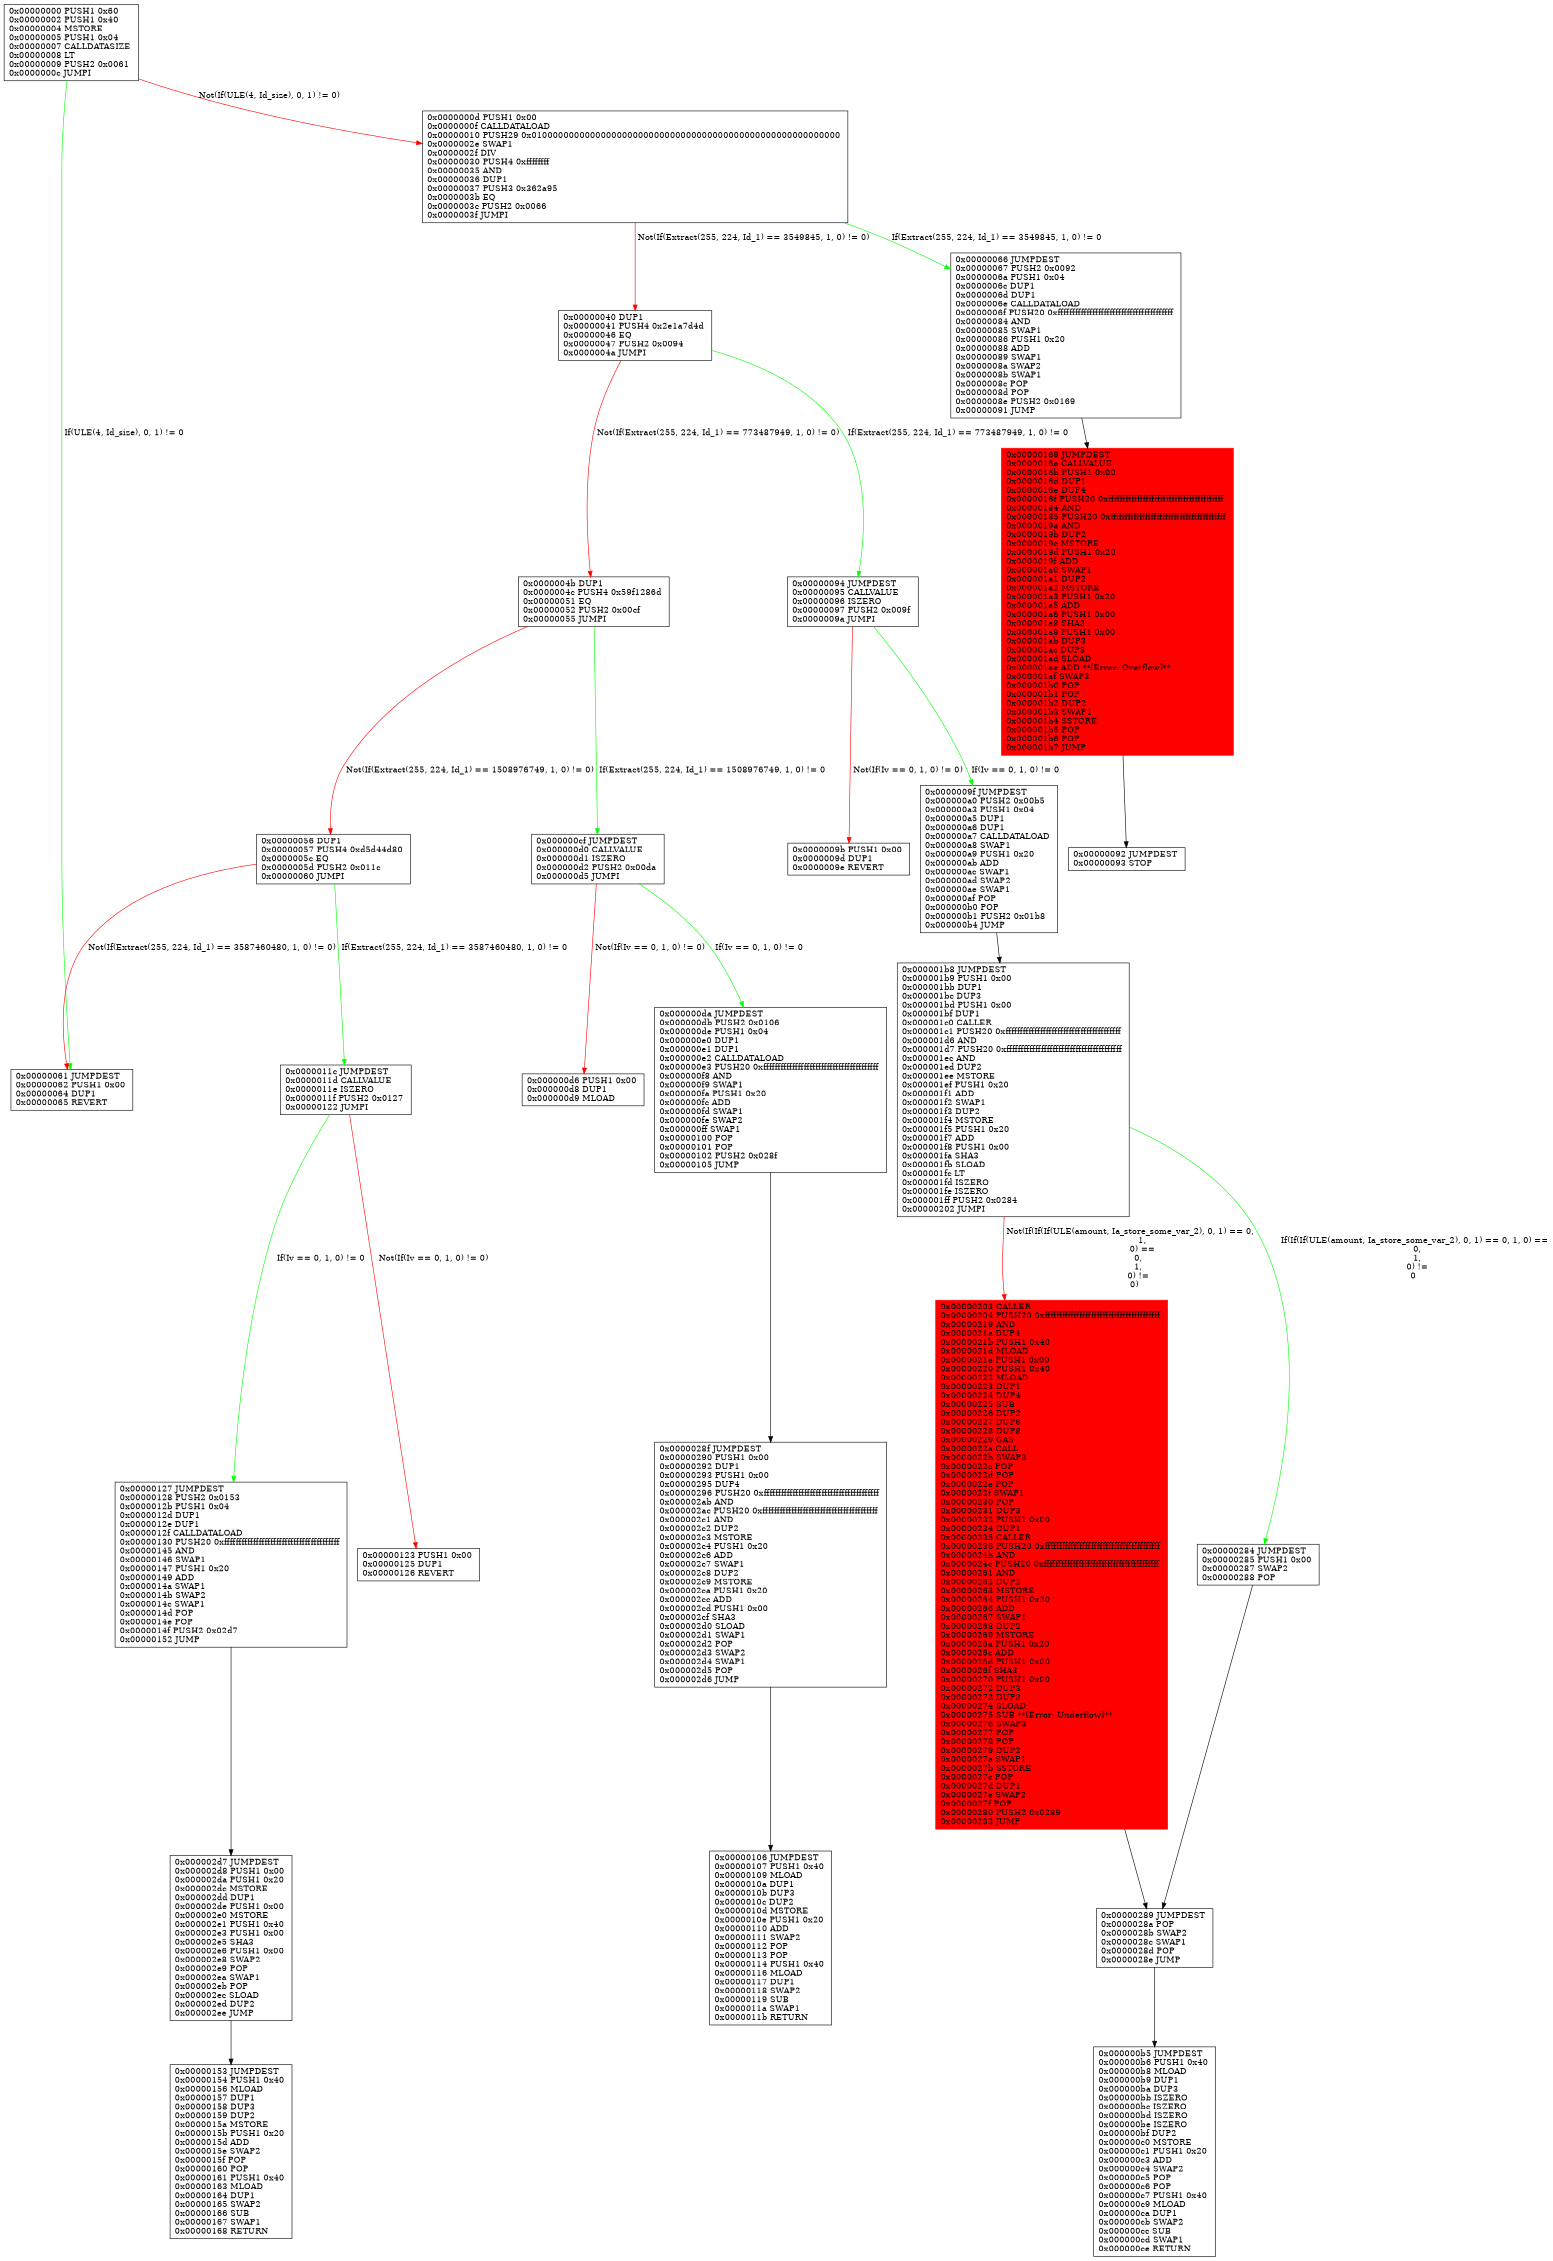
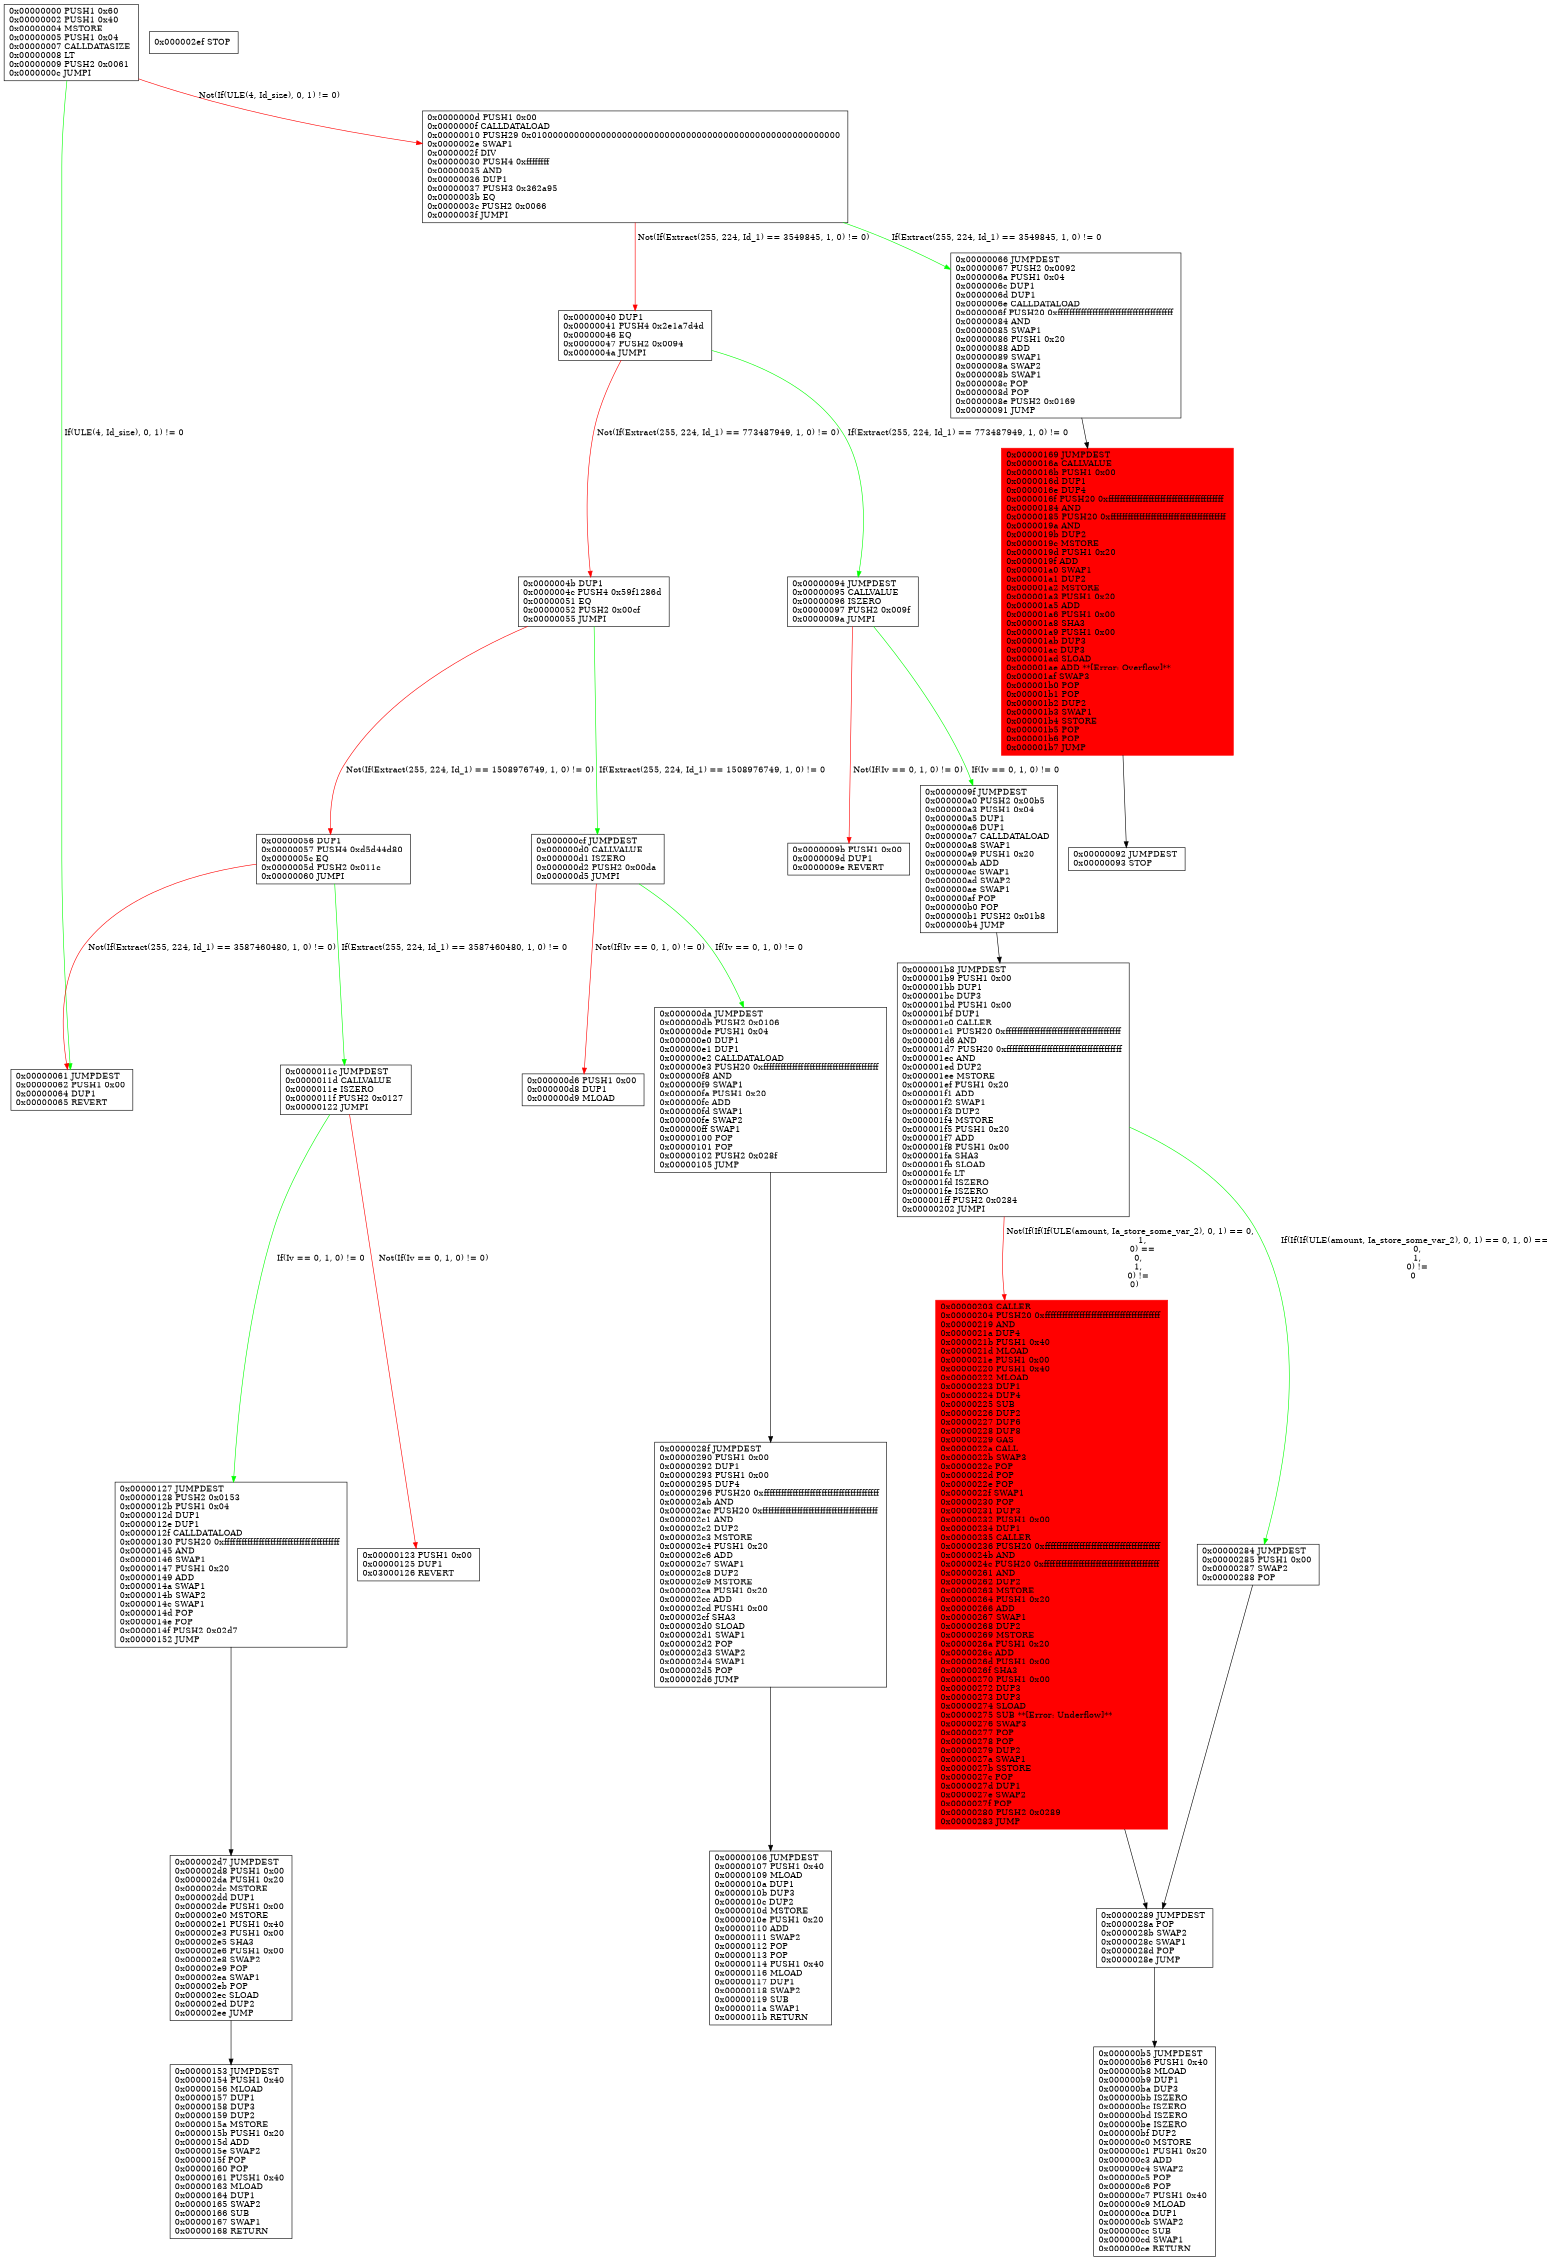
node "0x000002ef STOP": added
node "0x00000123 PUSH1 0x00 0x00000125 DUP1 0x00000126 REVERT": label "0x00000123 PUSH1 0x00 0x00000125 DUP1 0x00000126 REVERT" -> "0x00000123 PUSH1 0x00 0x00000125 DUP1 0x03000126 REVERT"
